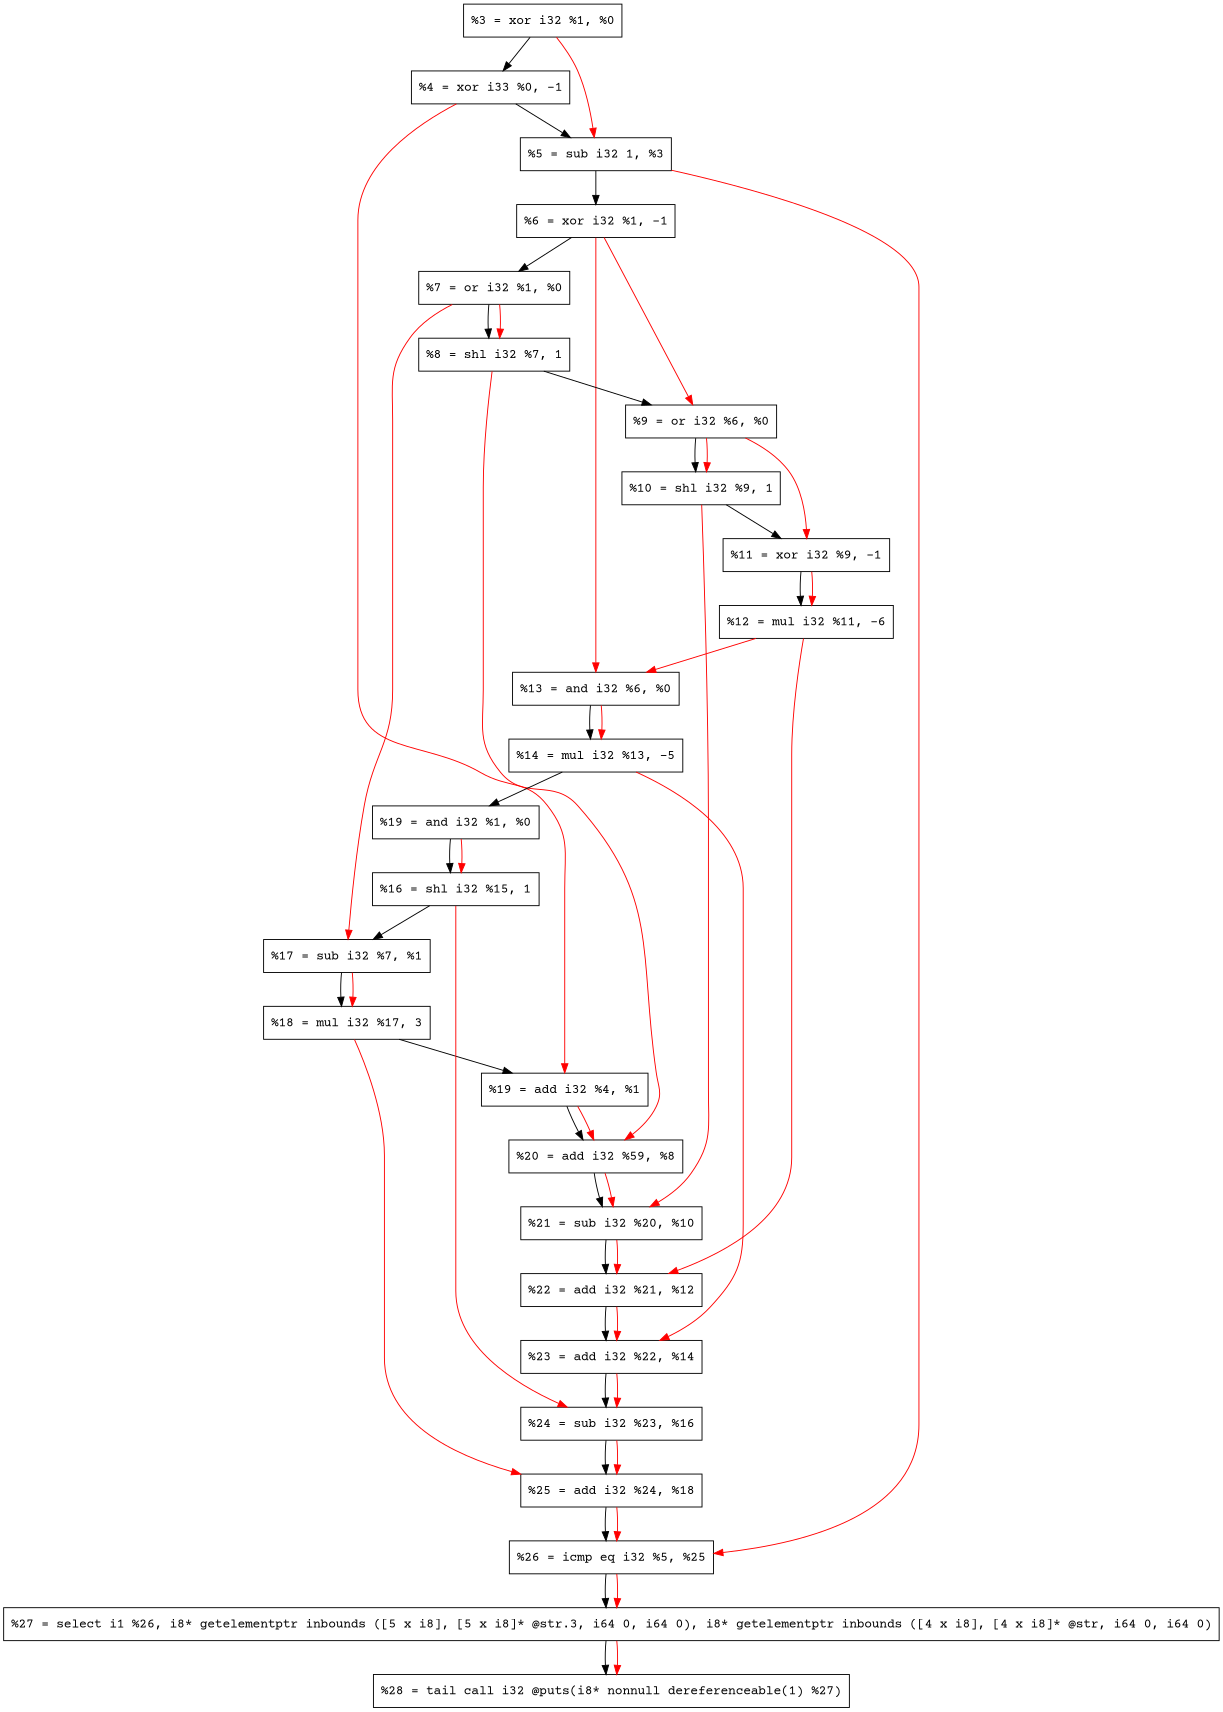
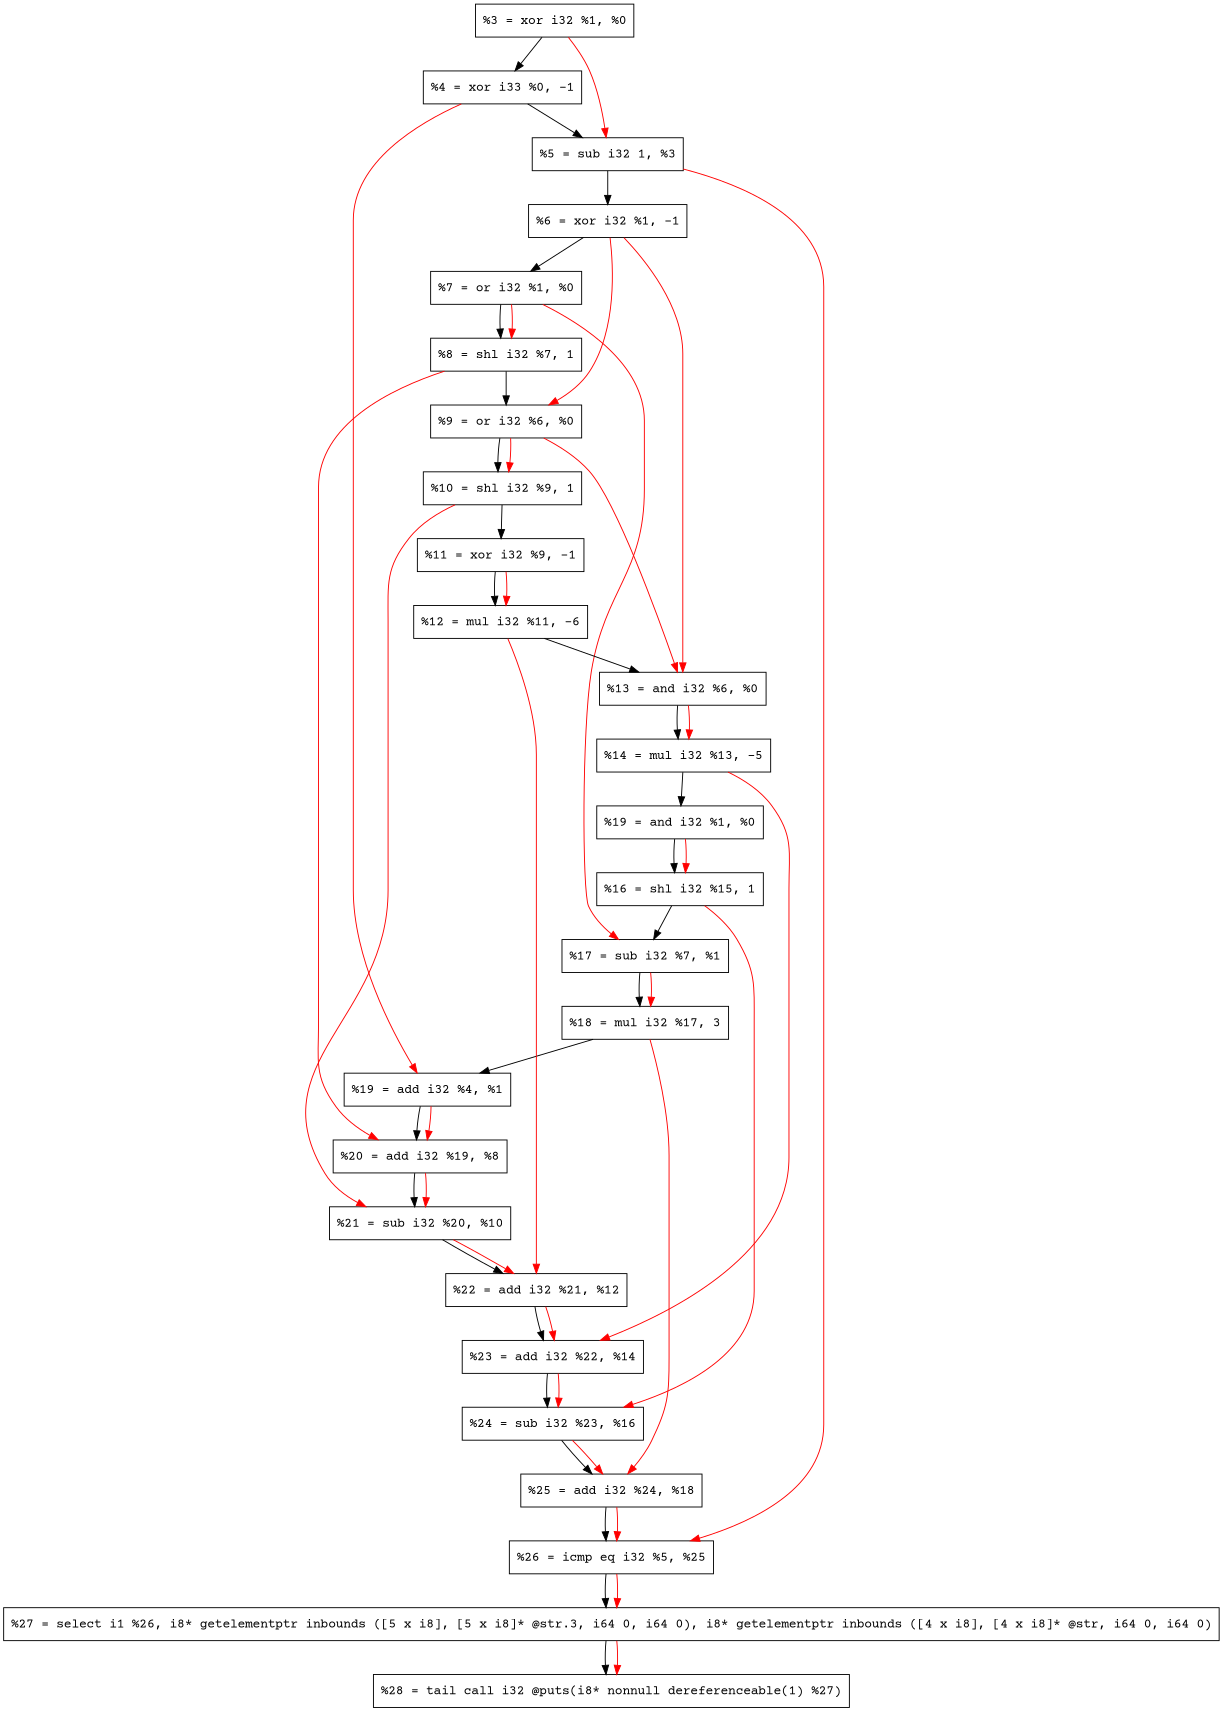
edge "%9 = or i32 %6, %0" -> "%11 = xor i32 %9, -1": now "%9 = or i32 %6, %0" -> "%13 = and i32 %6, %0"
edge "%12 = mul i32 %11, -6" -> "%13 = and i32 %6, %0": color red -> black
node "%20 = add i32 %59, %8": label "%20 = add i32 %59, %8" -> "%20 = add i32 %19, %8"
